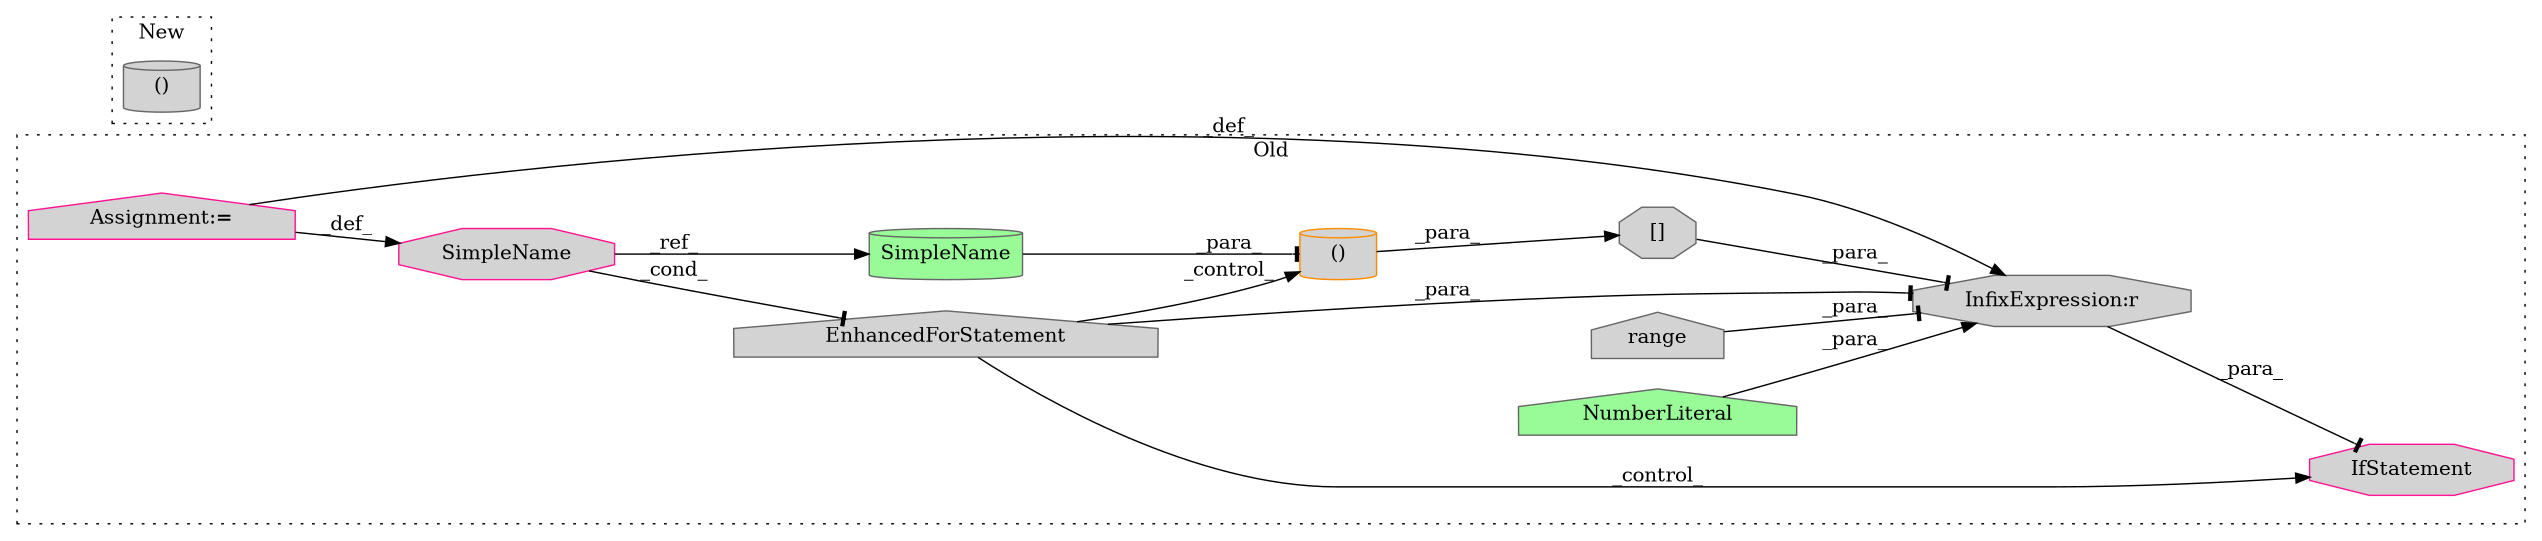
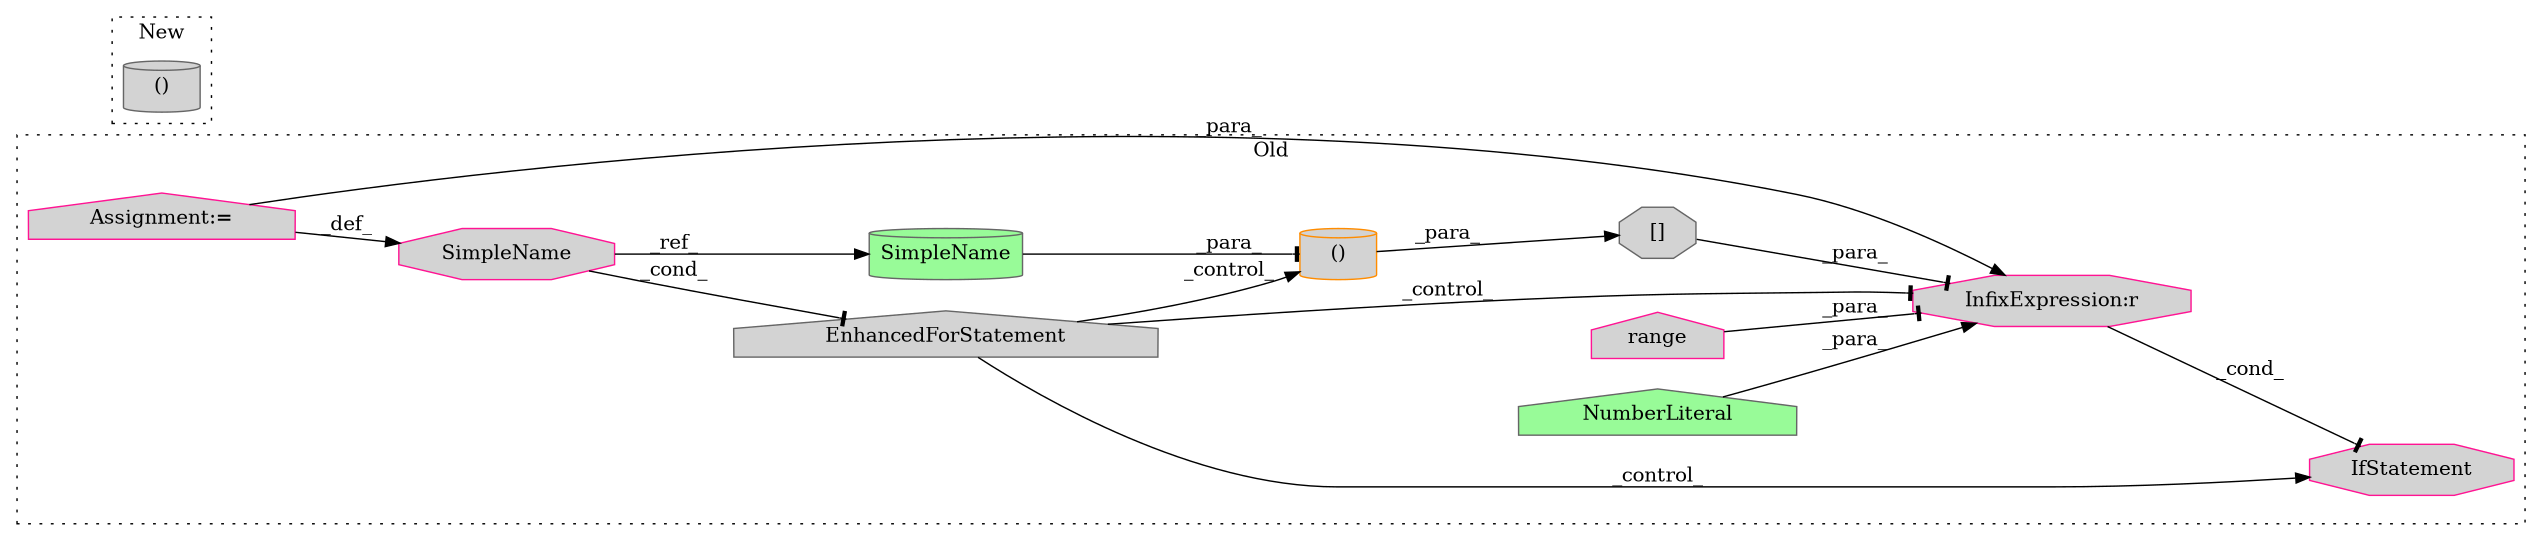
edge "Assignment:=" -> "InfixExpression:r": label "_def_" -> "_para_"
edge "EnhancedForStatement" -> "InfixExpression:r": label "_para_" -> "_control_"
node "InfixExpression:r": color gray40 -> deeppink
node "range": color gray40 -> deeppink
edge "InfixExpression:r" -> "IfStatement": label "_para_" -> "_cond_"
